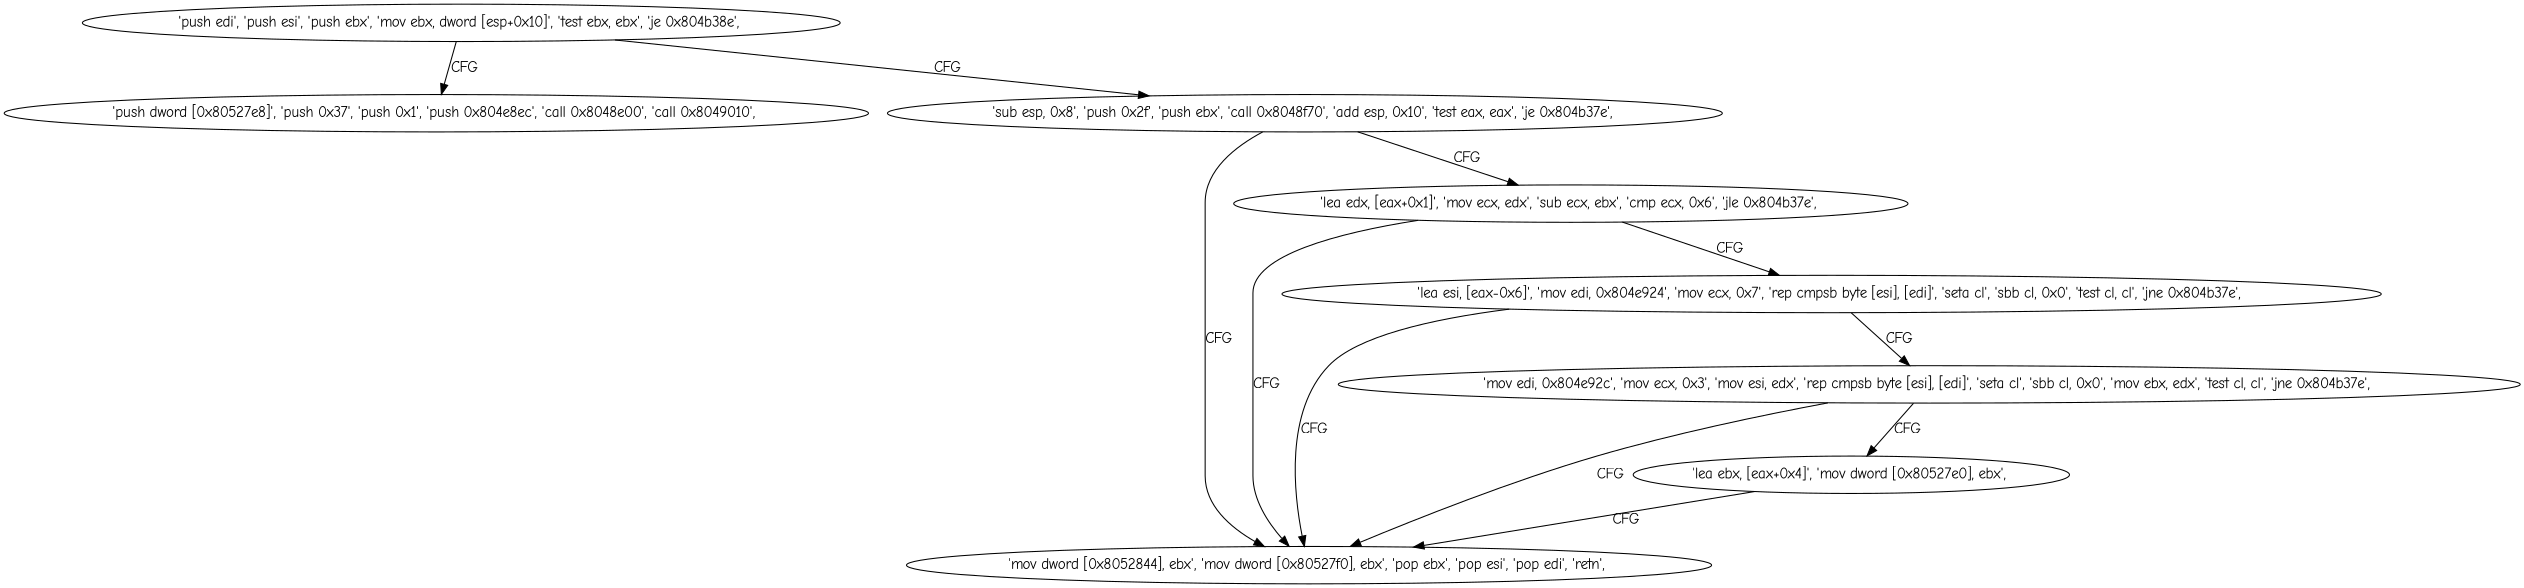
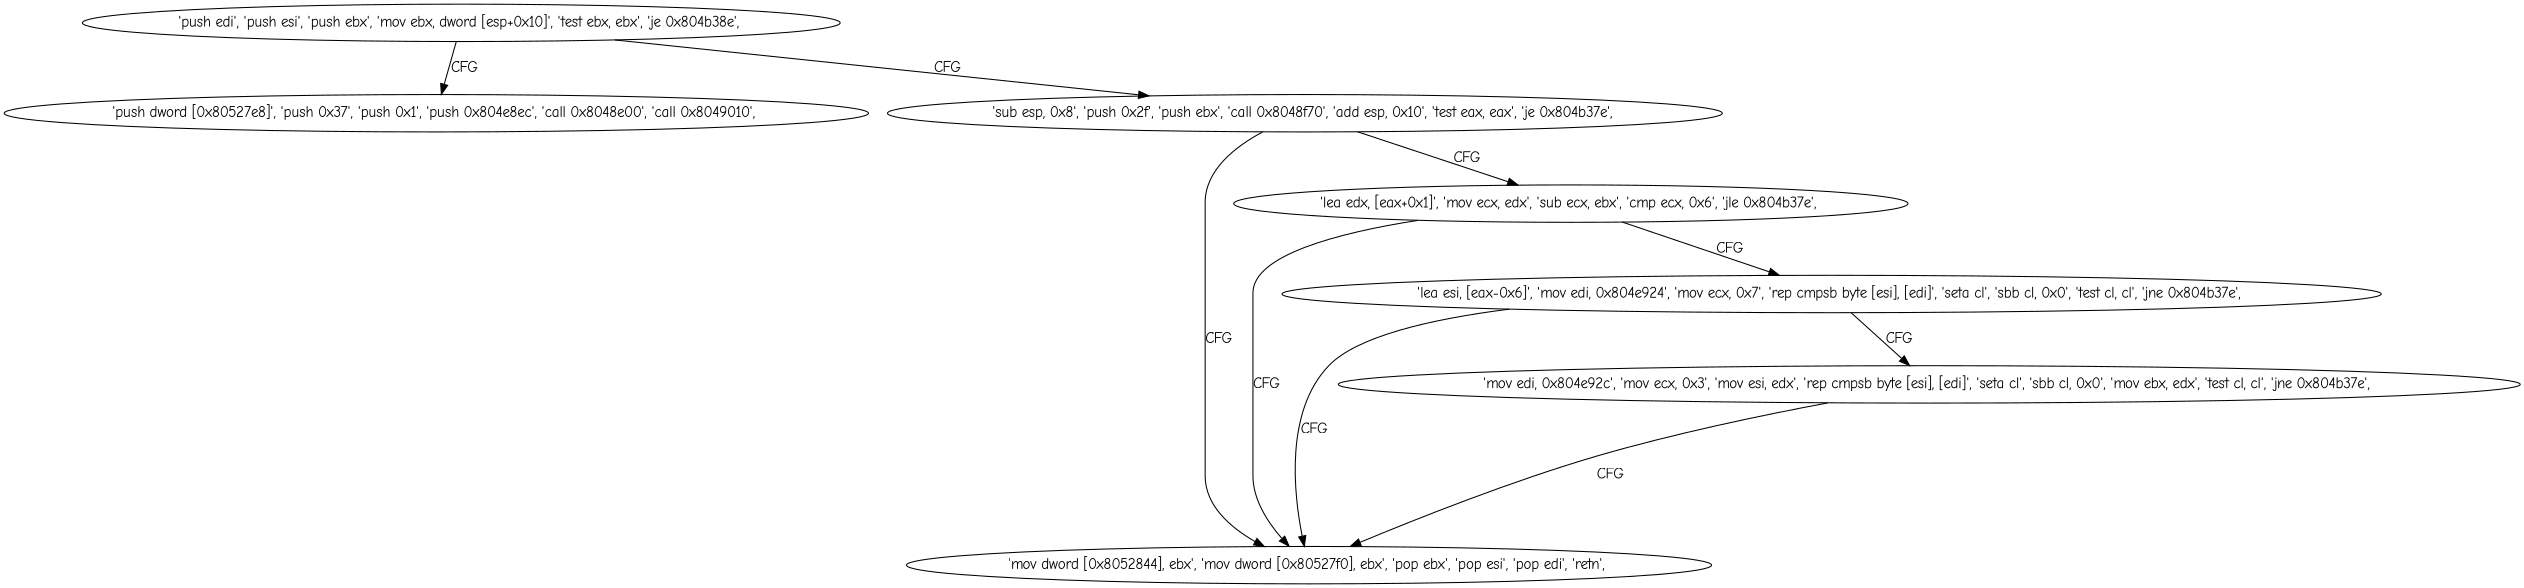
node "'lea ebx, [eax+0x4]', 'mov dword [0x80527e0], ebx',": removed
